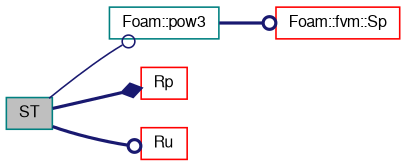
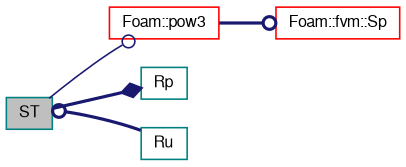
node "Foam::pow3": color teal -> red
node "Rp": color red -> teal
edge "ST" -> "Ru": reversed
node "Ru": color red -> teal
